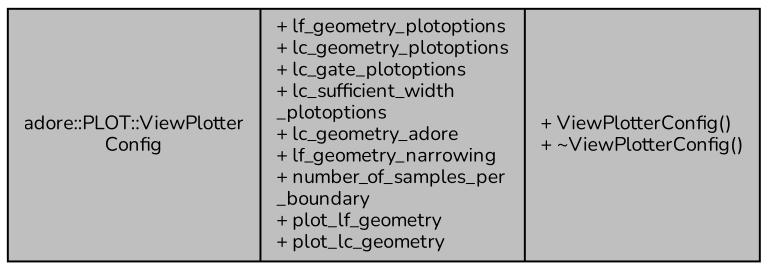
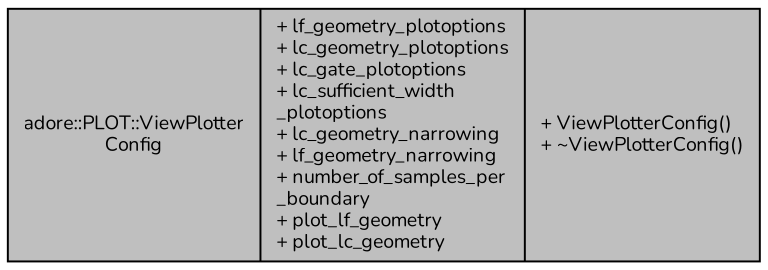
node "adore::PLOT::ViewPlotter": text "+ lc_geometry_adore" -> "+ lc_geometry_narrowing"
